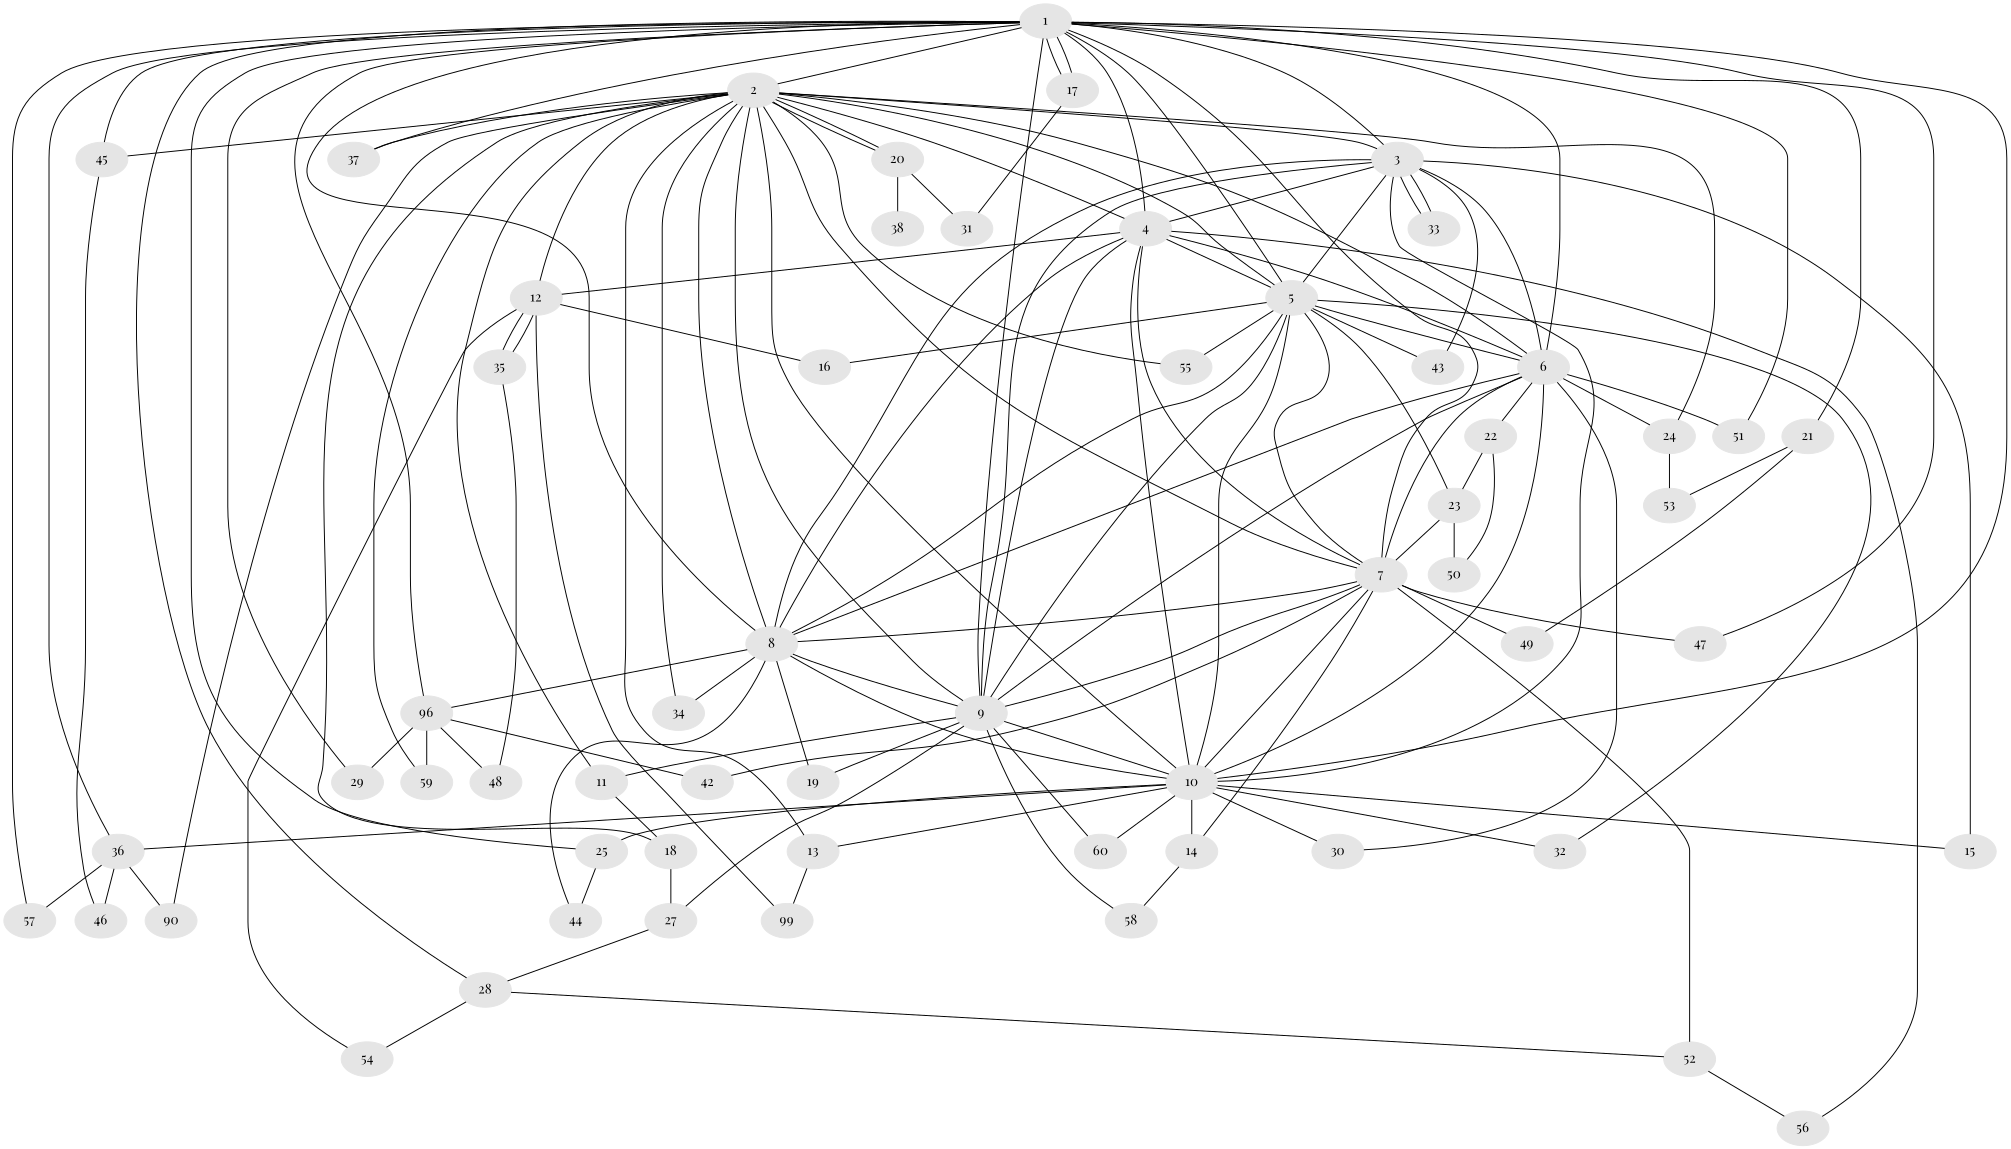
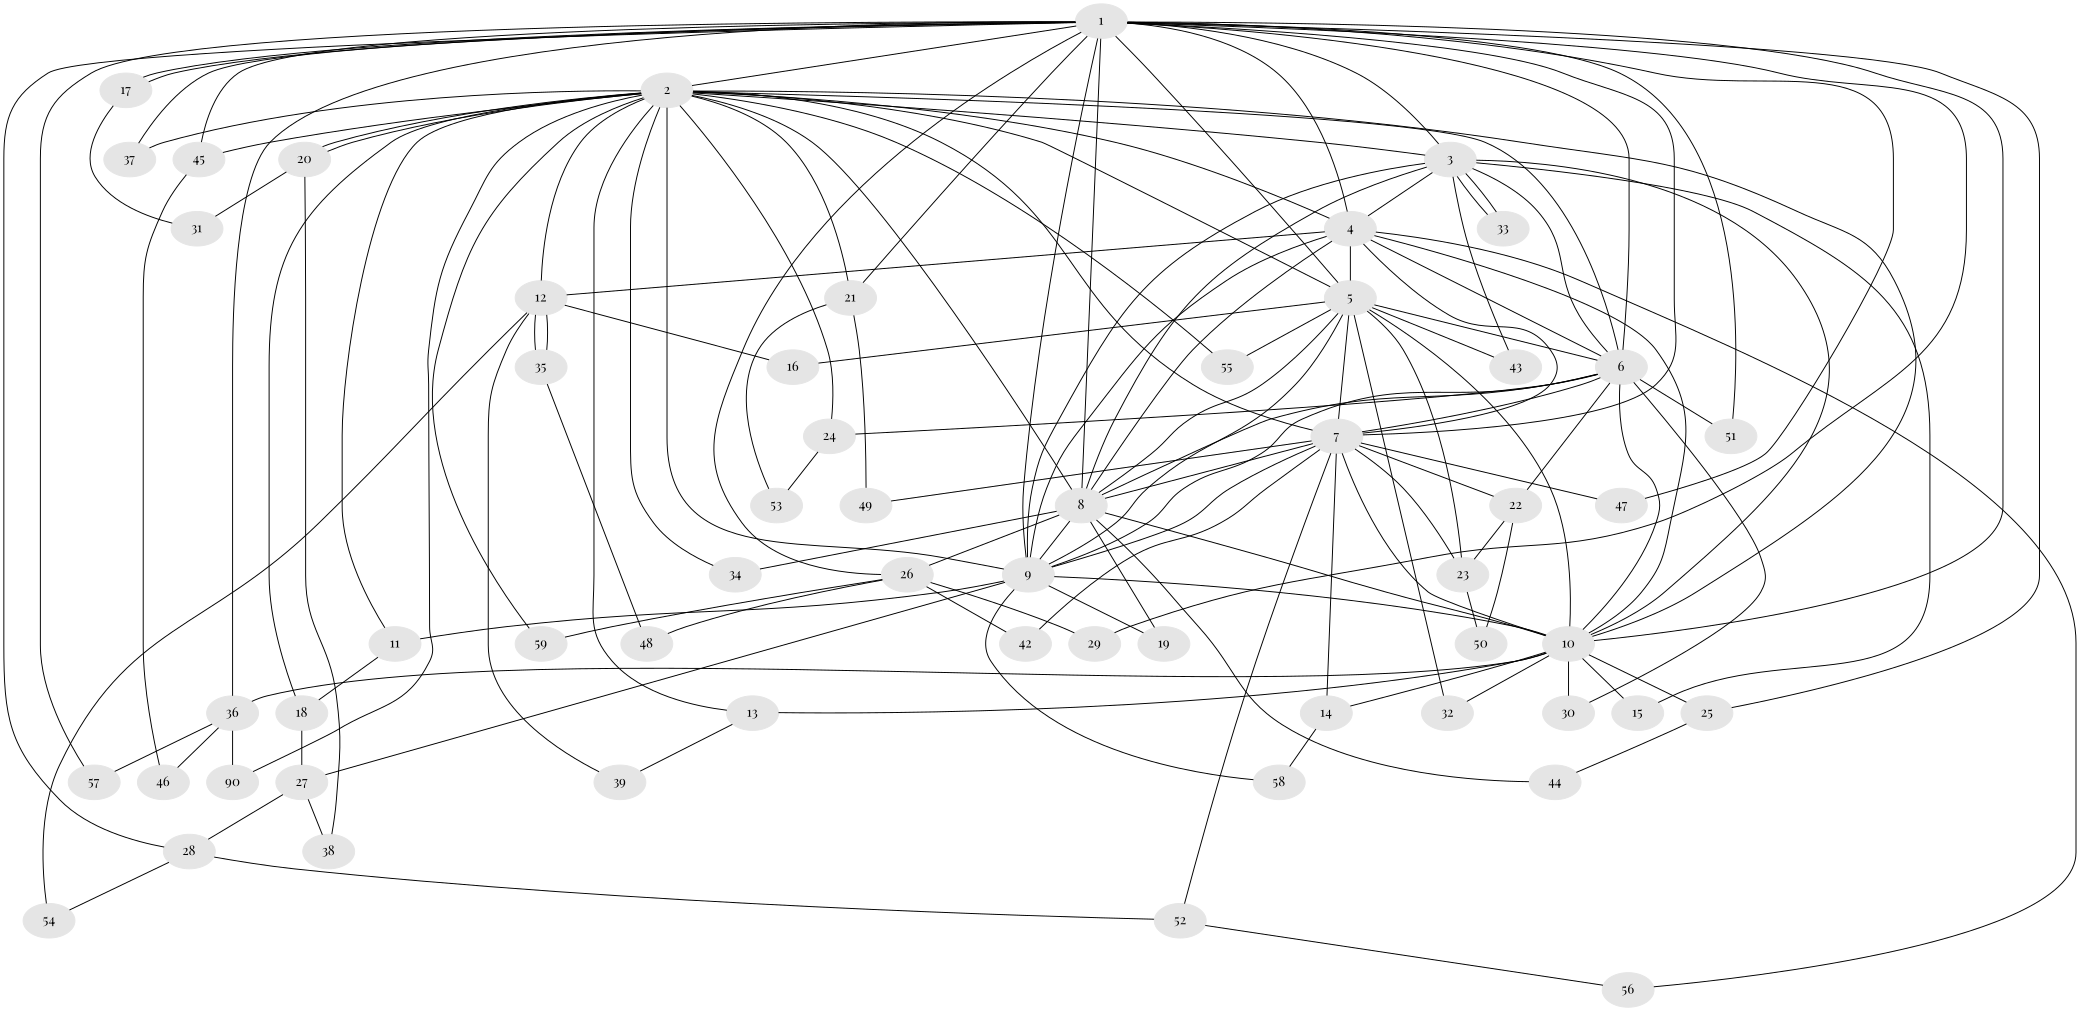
edge "2" -- "21": added
edge "3" -- "5": removed
edge "7" -- "22": added
node "96": label "96" -> "26"
edge "27" -- "38": added
node "60": removed
node "99": label "99" -> "39"
